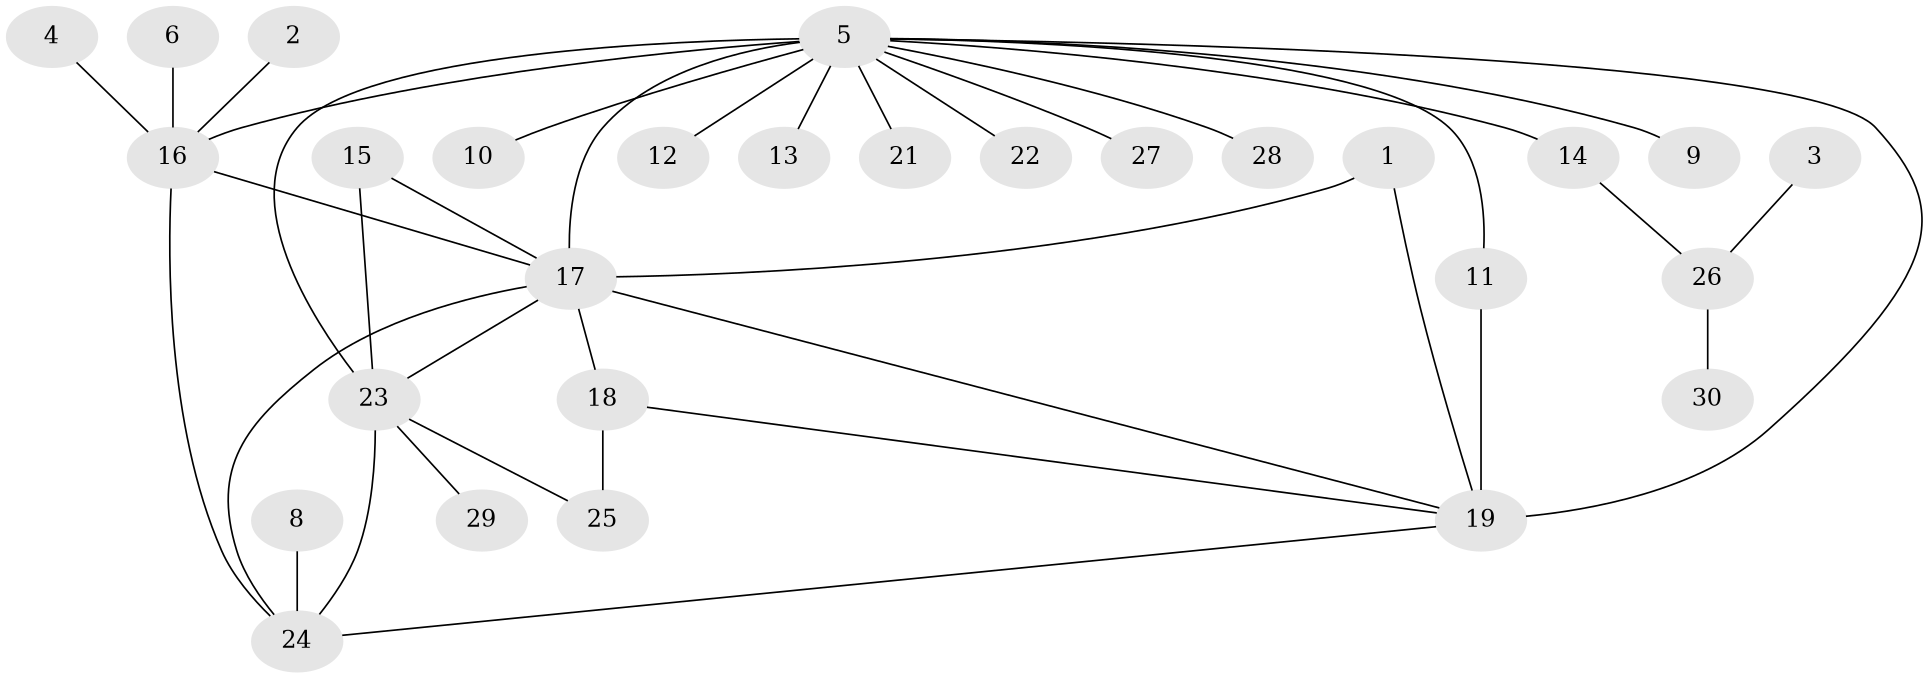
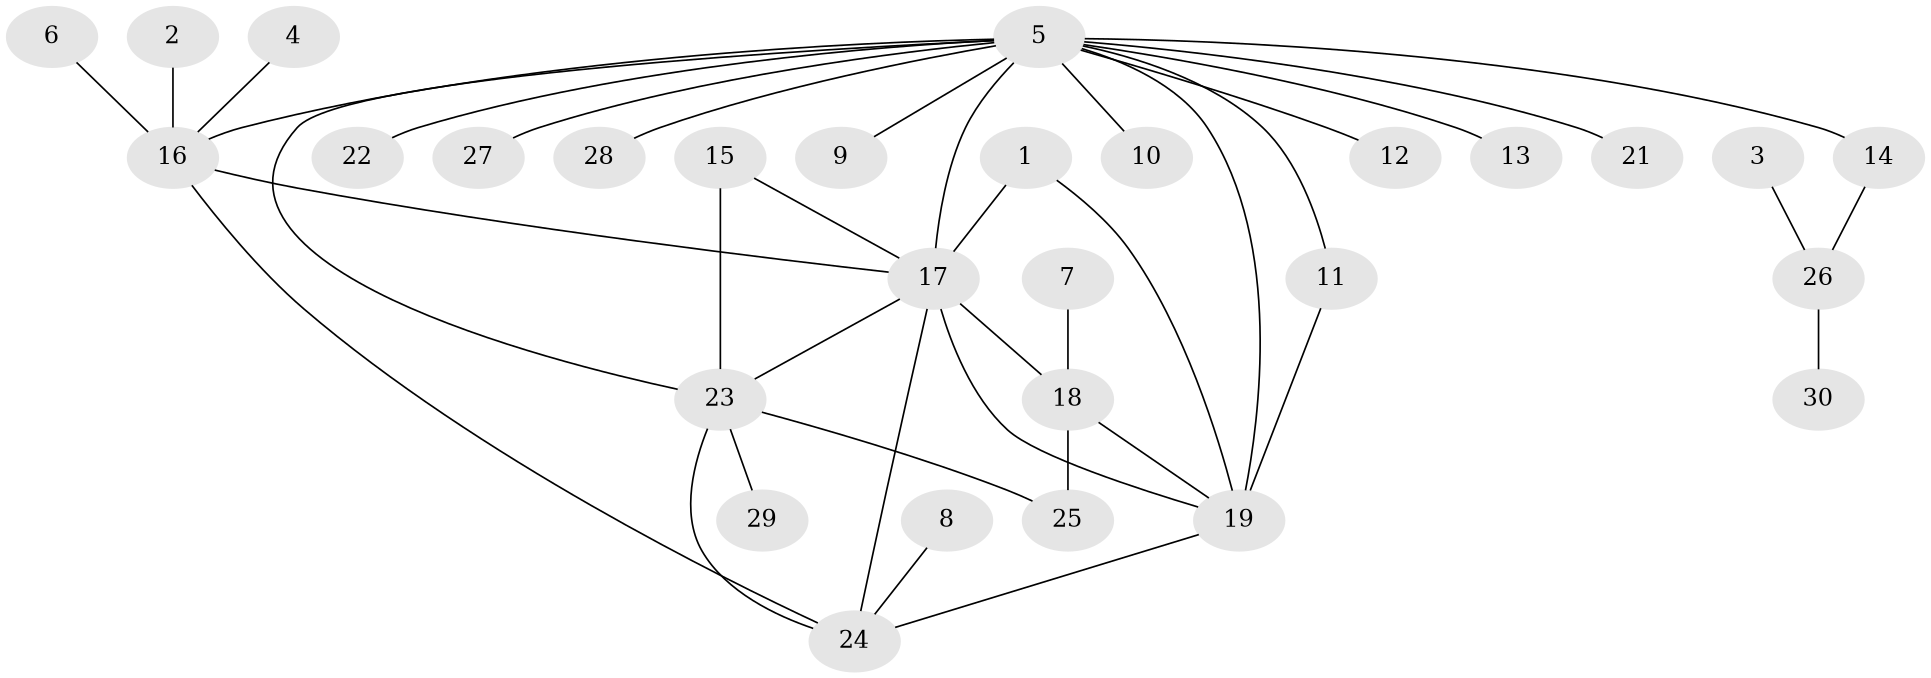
node "7": added
